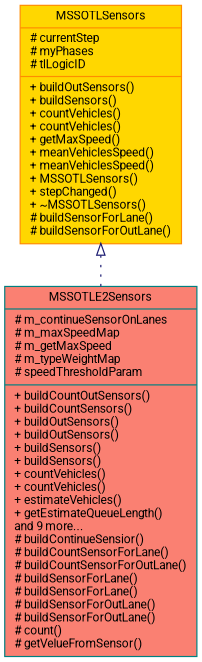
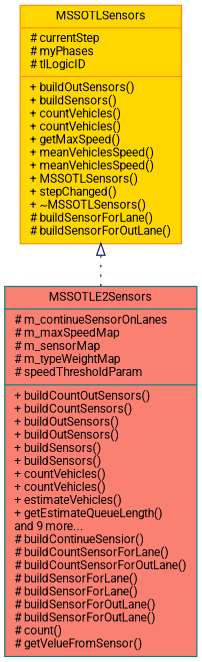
node "MSSOTLE2Sensors": text "# m_getMaxSpeed" -> "# m_sensorMap"
